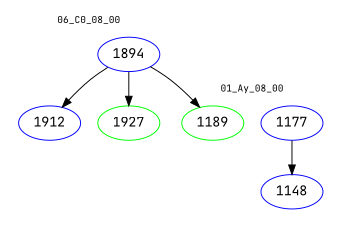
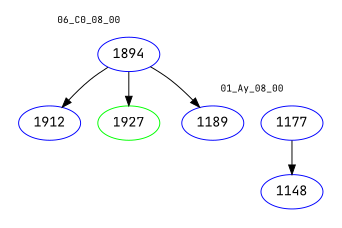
node "1189": color green -> blue
